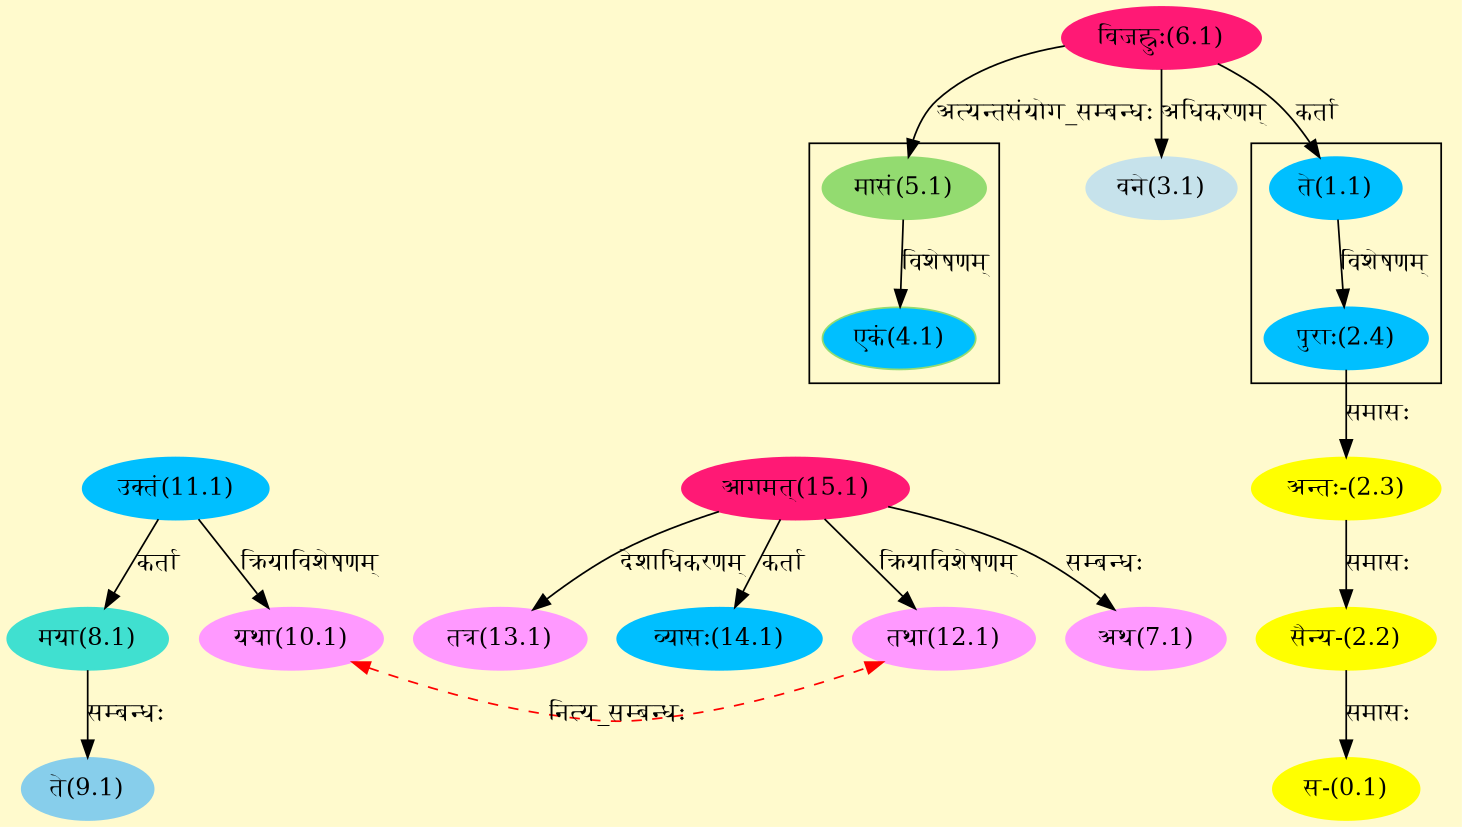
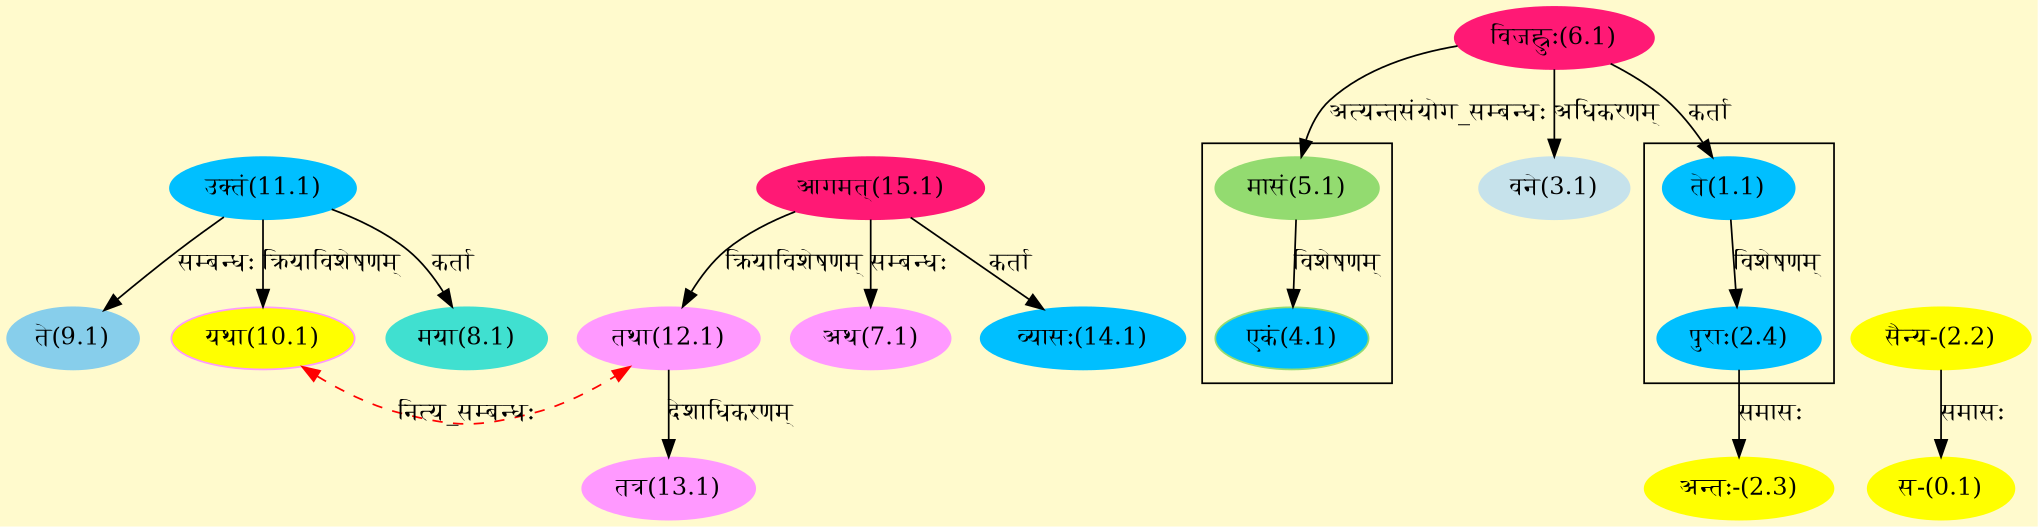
edge "आगमत्(15.1)" -> "तत्र(13.1)": now "तथा(12.1)" -> "तत्र(13.1)"
edge "अन्तः-(2.3)" -> "सैन्य-(2.2)": removed, label "समासः"
node "यथा(10.1)": fillcolor #ff99ff -> #ffff00
edge "मया(8.1)" -> "ते(9.1)": now "उक्तं(11.1)" -> "ते(9.1)"
